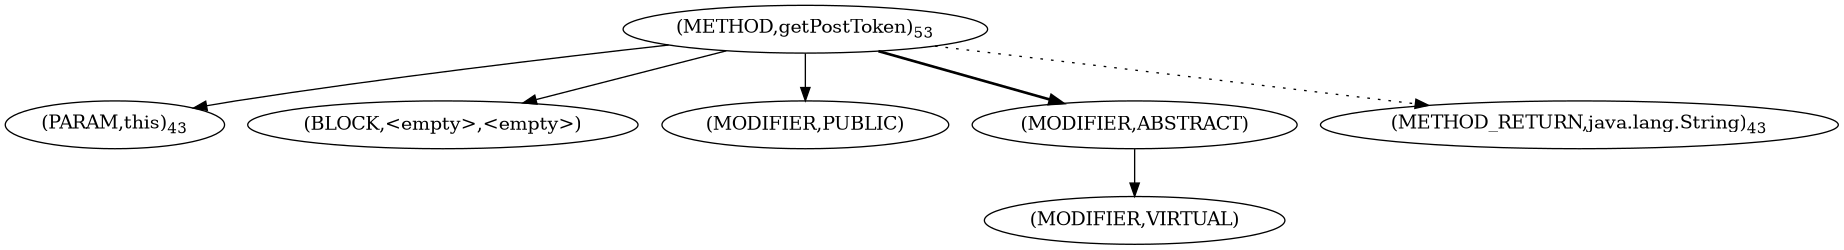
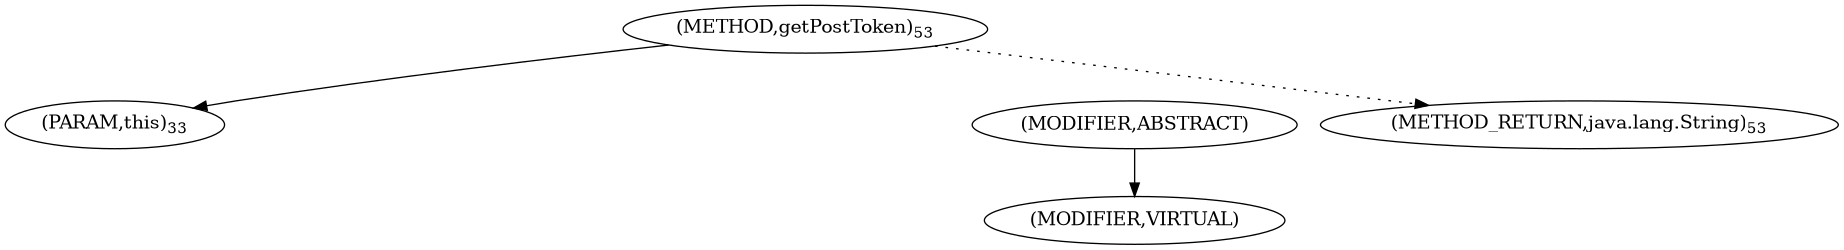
edge "(METHOD,getPostToken)" -> "(MODIFIER,ABSTRACT)": removed
node "(PARAM,this)": text "43" -> "33"
node "(METHOD_RETURN,java.lang.String)": text "43" -> "53"
node "(BLOCK,<empty>,<empty>)": removed
node "(MODIFIER,PUBLIC)": removed
